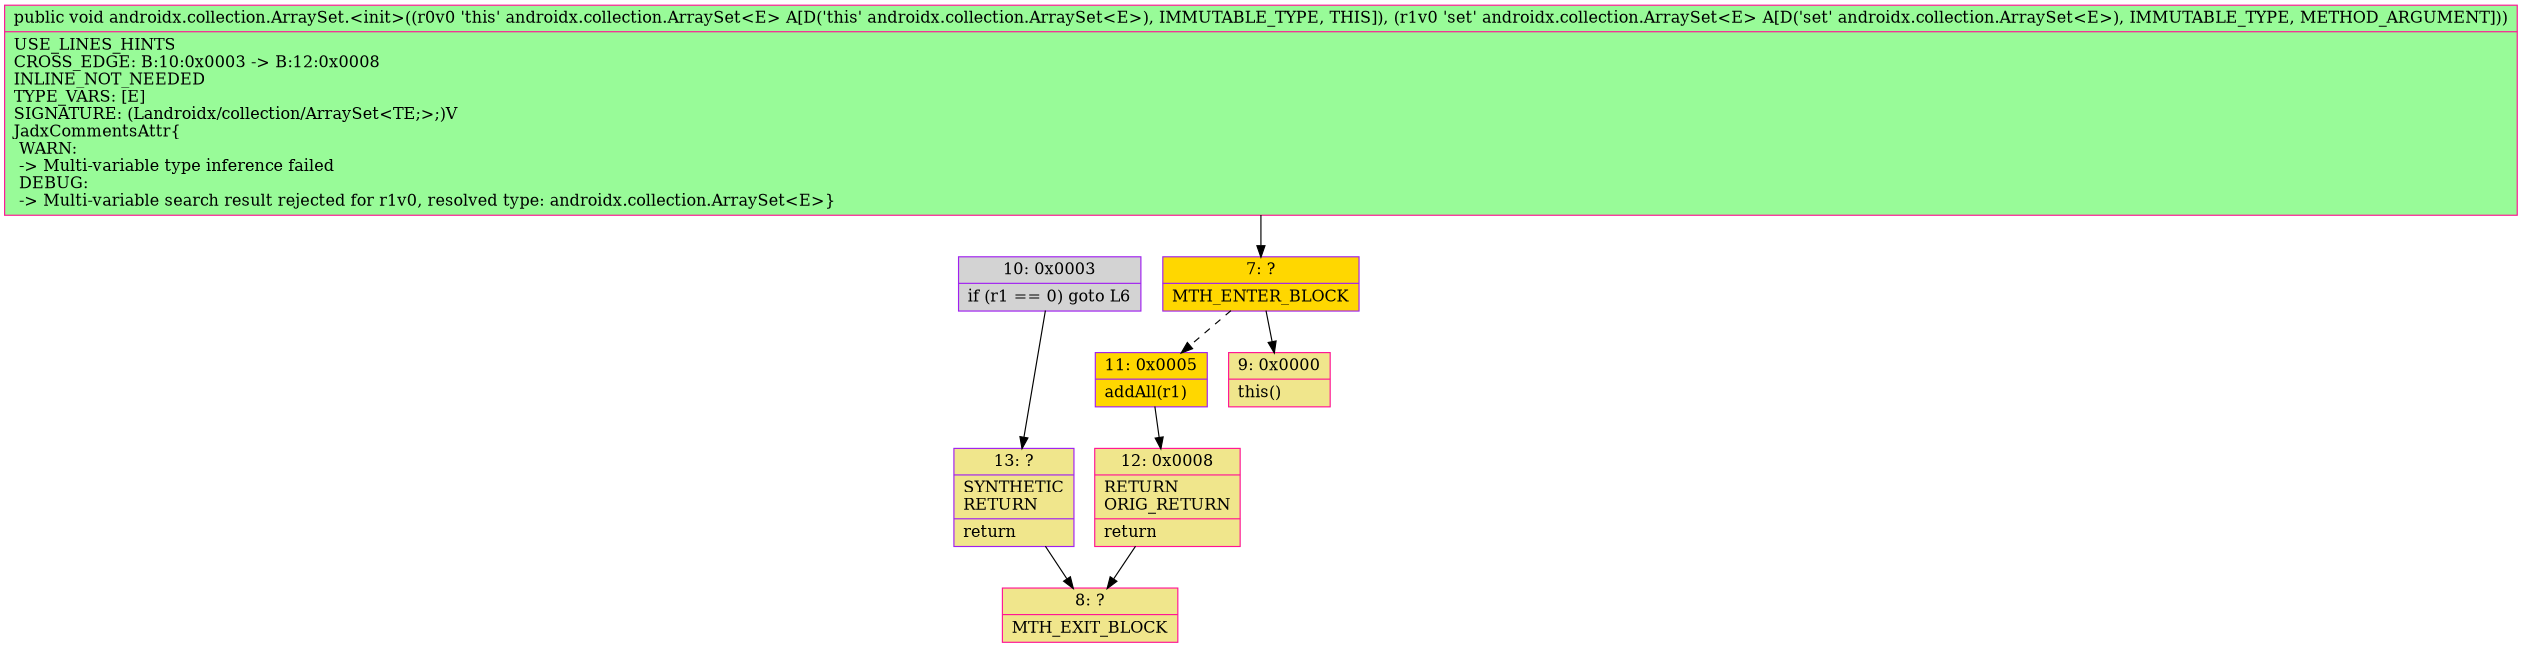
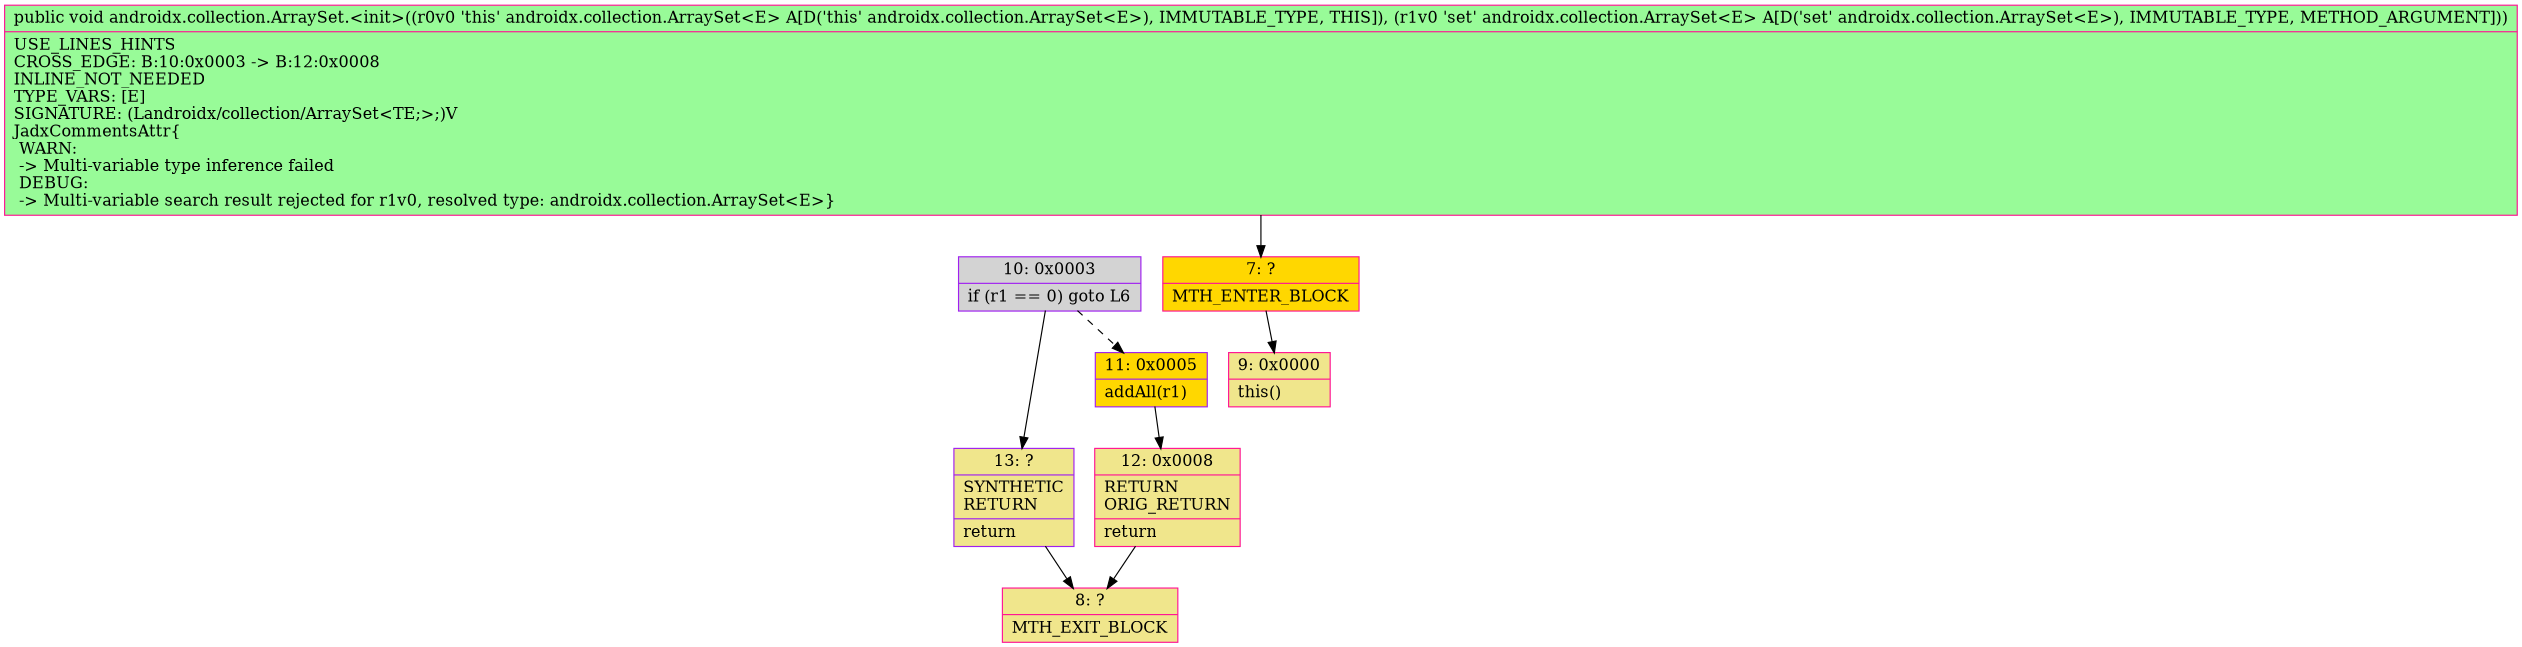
node "7: ?": color purple -> deeppink
edge "7: ?" -> "11: 0x0005": now "10: 0x0003" -> "11: 0x0005"
